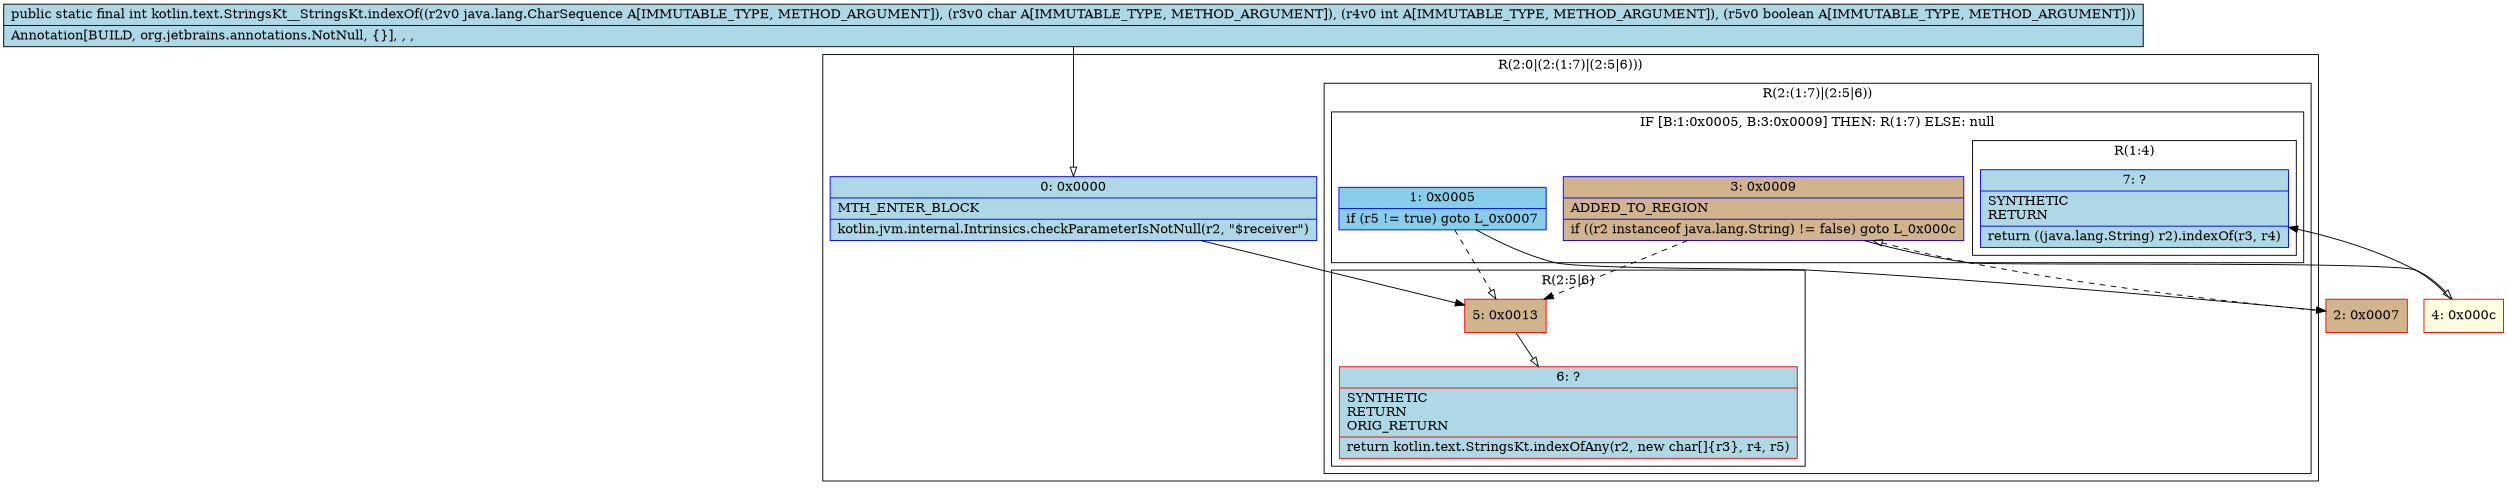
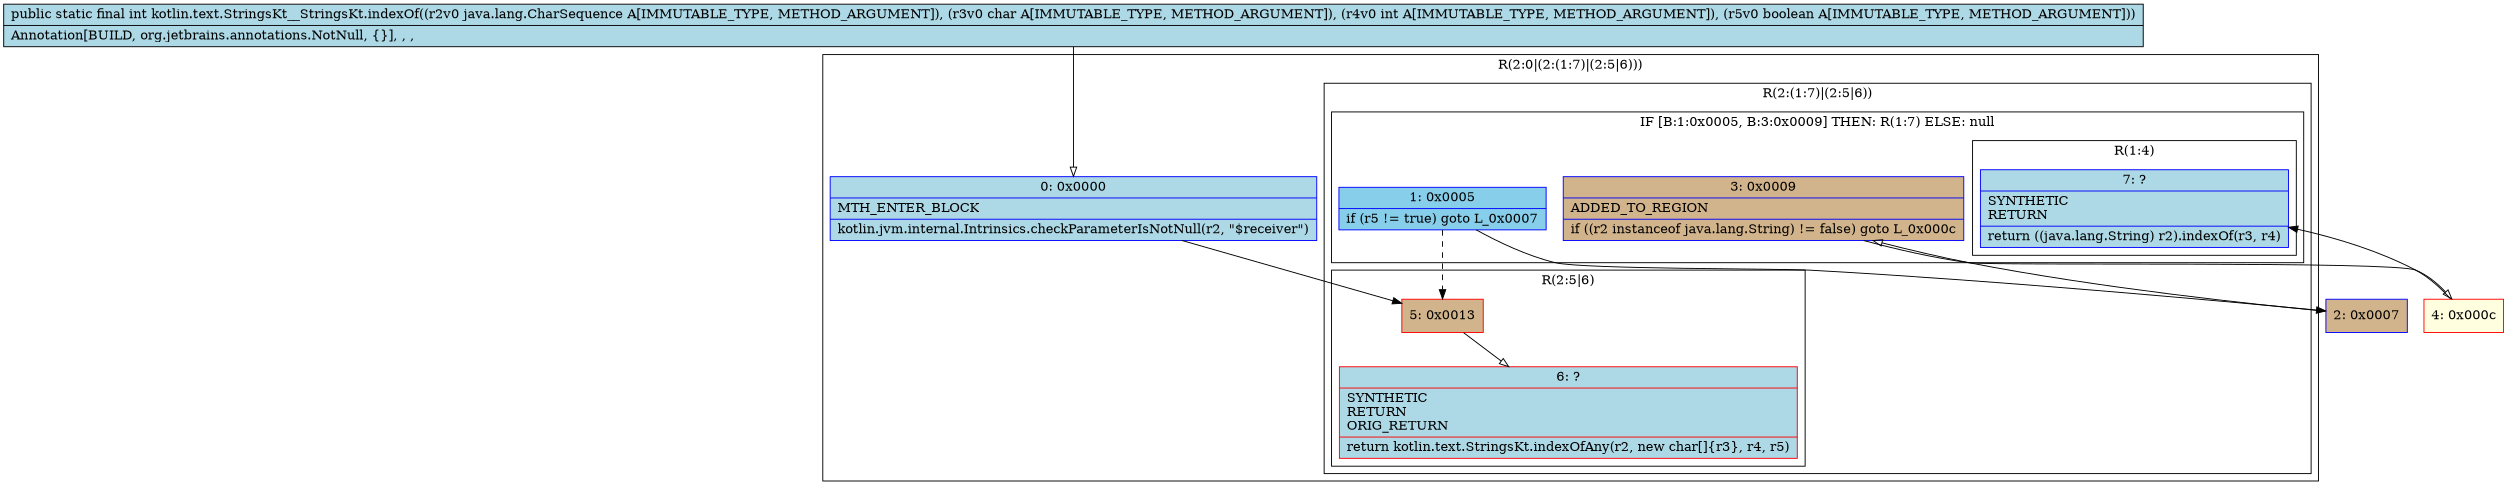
edge "1: 0x0005" -> "5: 0x0013": arrowhead onormal -> normal
edge "3: 0x0009" -> "5: 0x0013": removed
edge "2: 0x0007" -> "3: 0x0009": style dashed -> solid
node "2: 0x0007": color red -> blue
